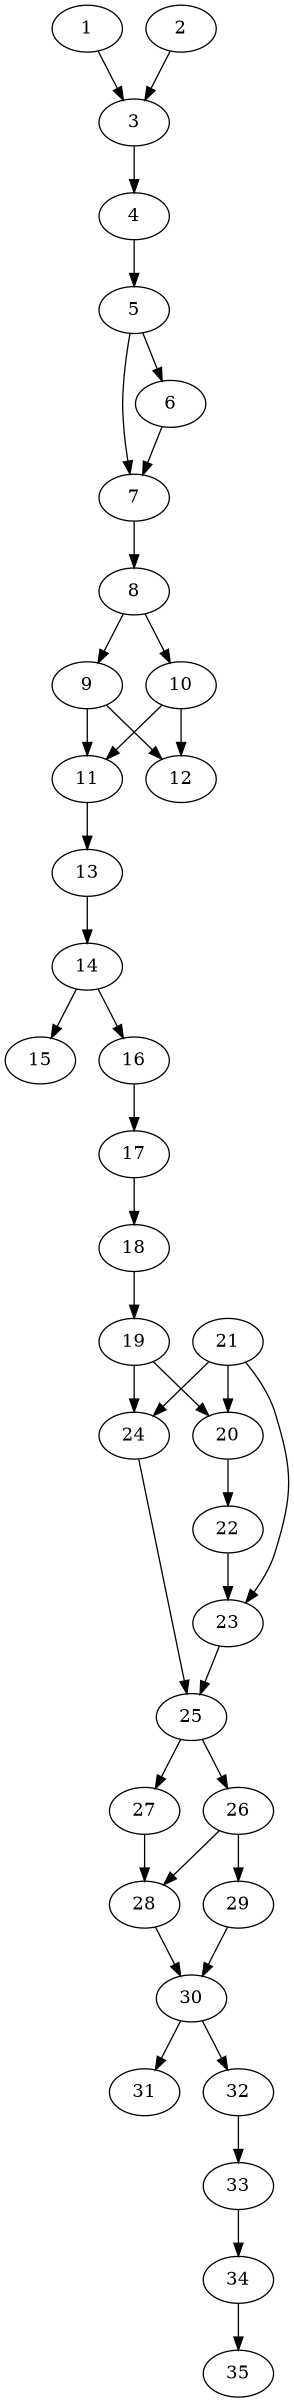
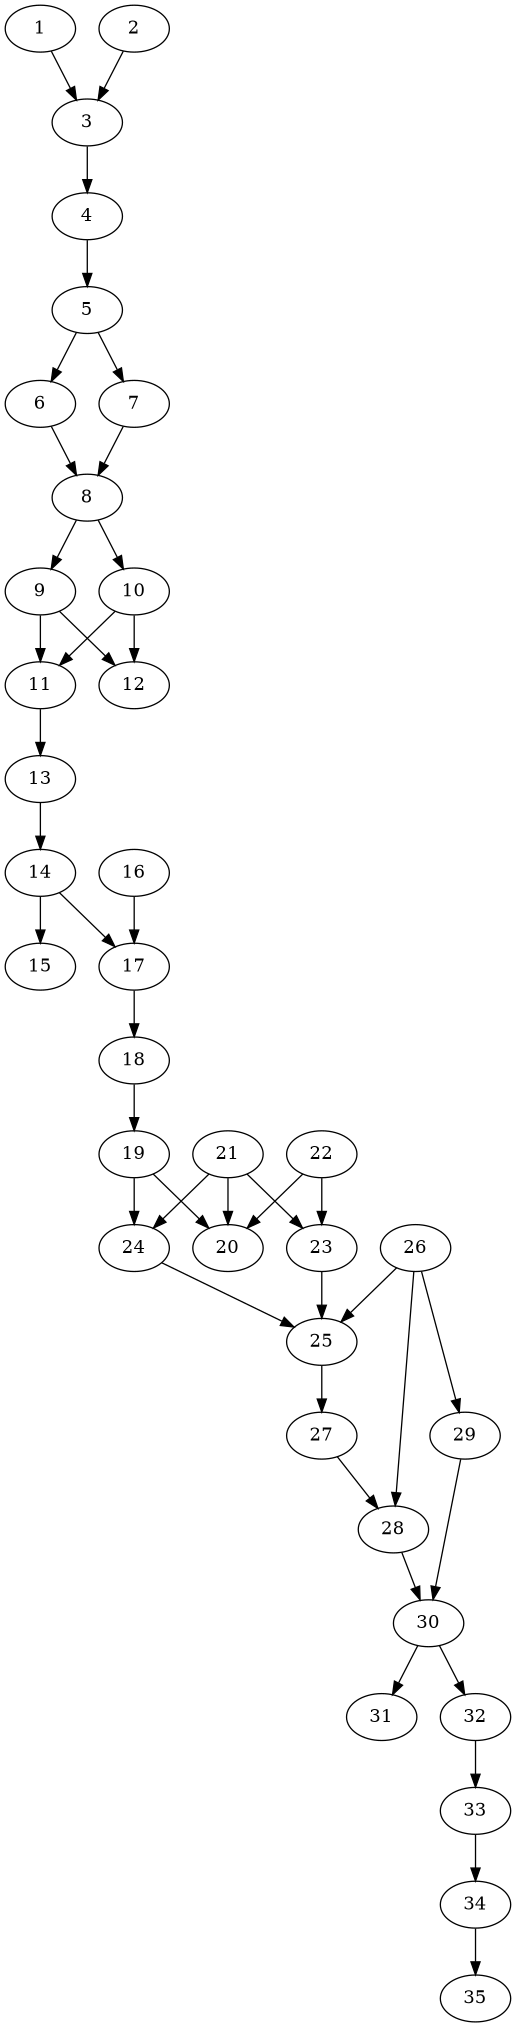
edge "6" -> "7": now "6" -> "8"
edge "14" -> "16": now "14" -> "17"
edge "20" -> "22": reversed
edge "25" -> "26": reversed
